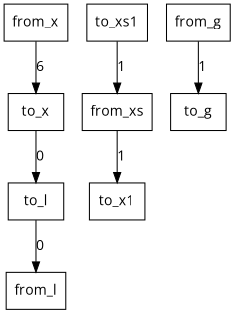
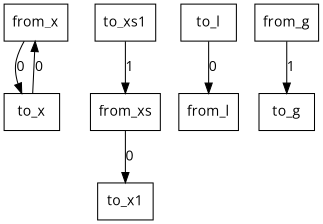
edge "from_x" -> "to_x": label "6" -> "0"
edge "to_x" -> "to_l": now "to_x" -> "from_x"
edge "from_xs" -> "to_x1": label "1" -> "0"
